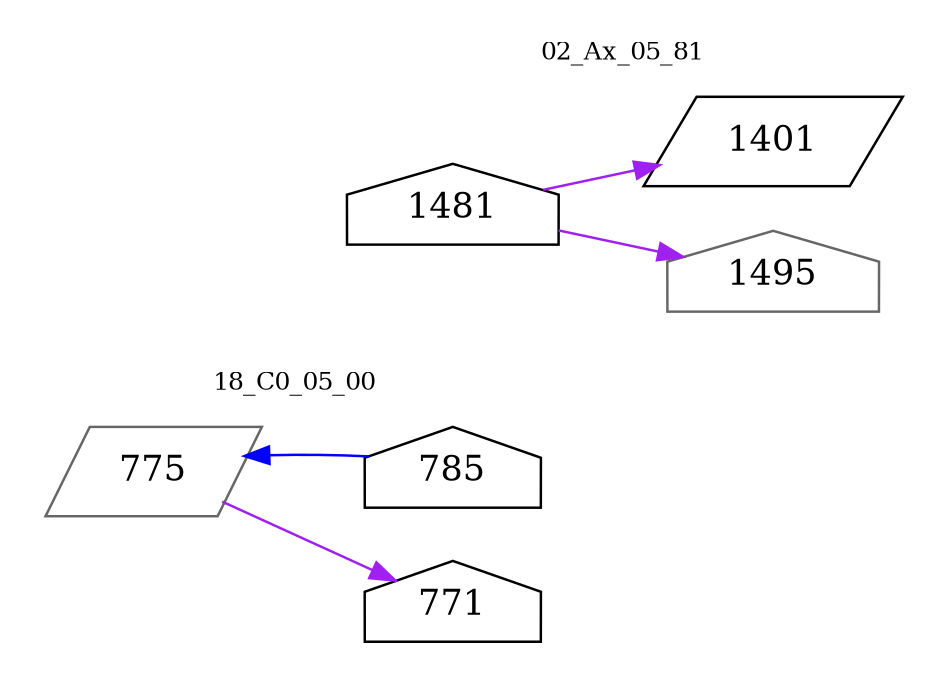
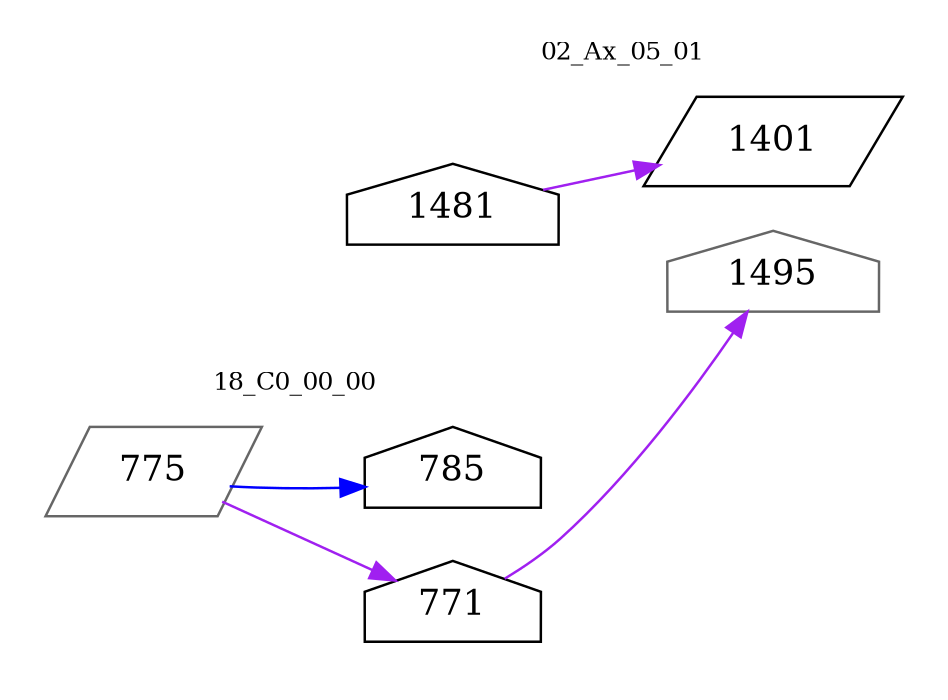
cluster "02_Ax_05_81": label "02_Ax_05_81" -> "02_Ax_05_01"
edge "1481" -> "1495": now "771" -> "1495"
cluster "18_C0_05_00": label "18_C0_05_00" -> "18_C0_00_00"
edge "785" -> "775": reversed
